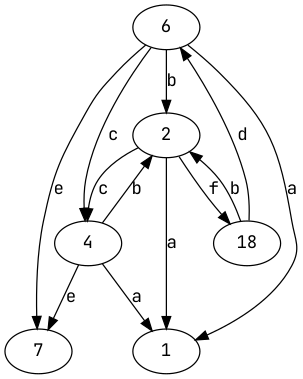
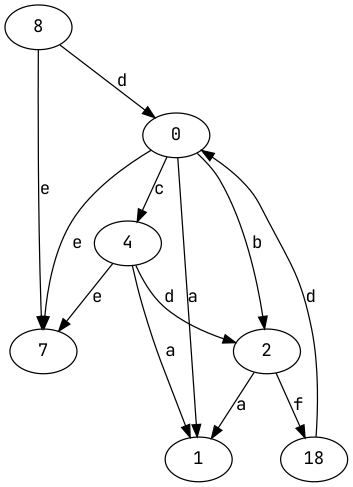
node "8": added
node "6": label "6" -> "0"
edge "2" -> "4": removed, label "c"
edge "18" -> "2": removed, label "b"
edge "4" -> "2": label "b" -> "d"
